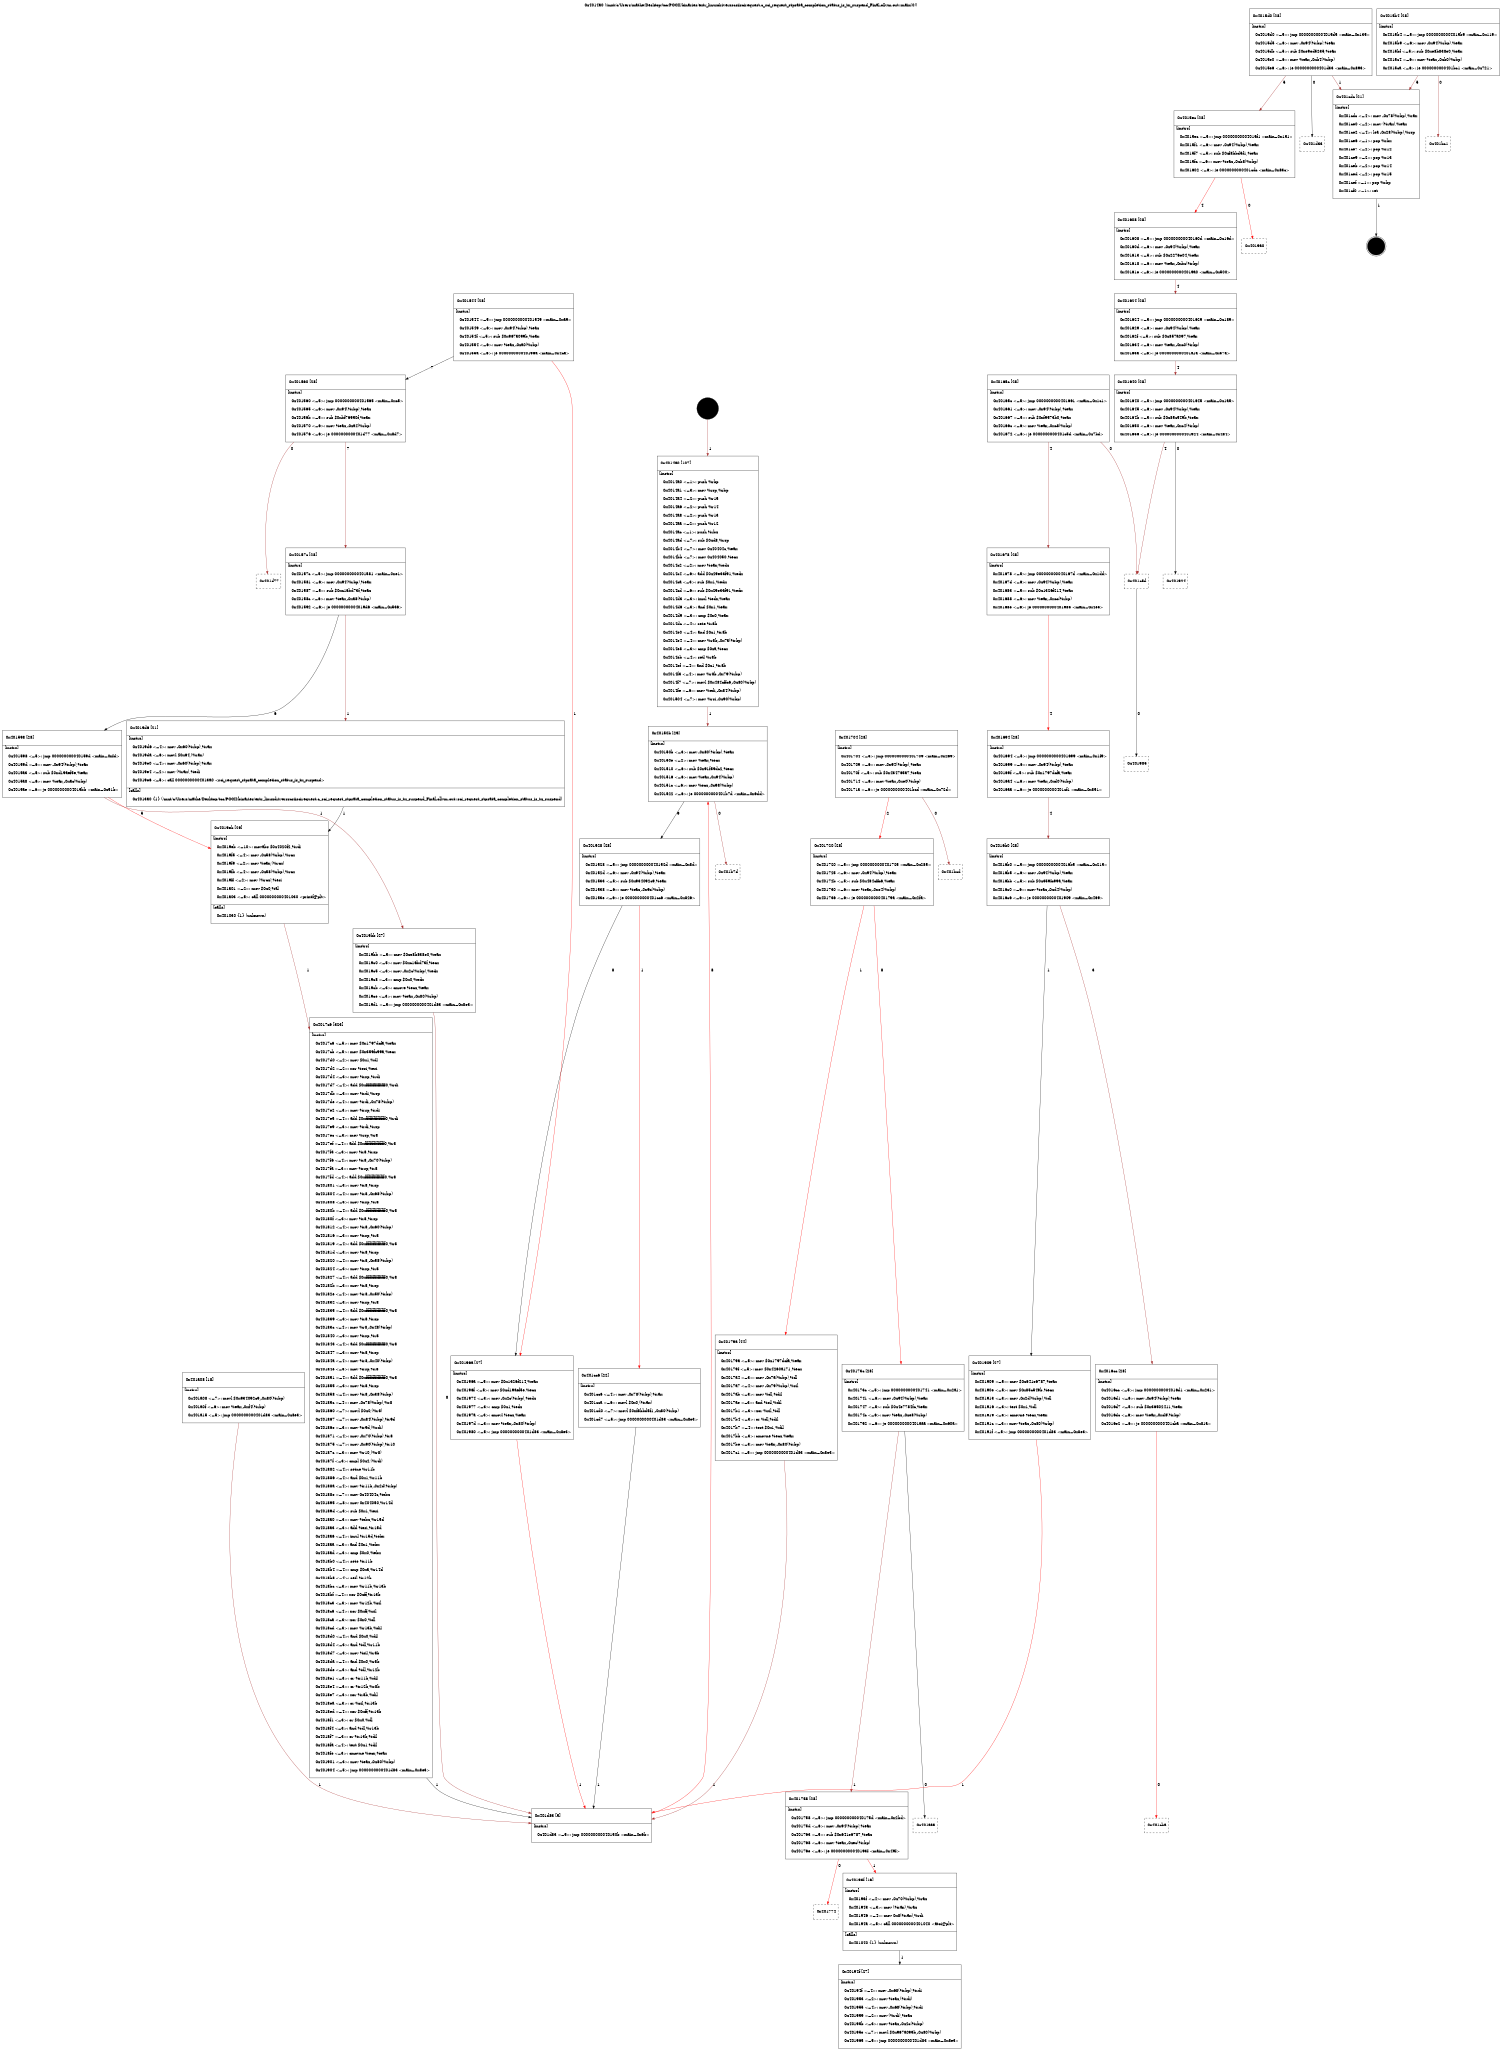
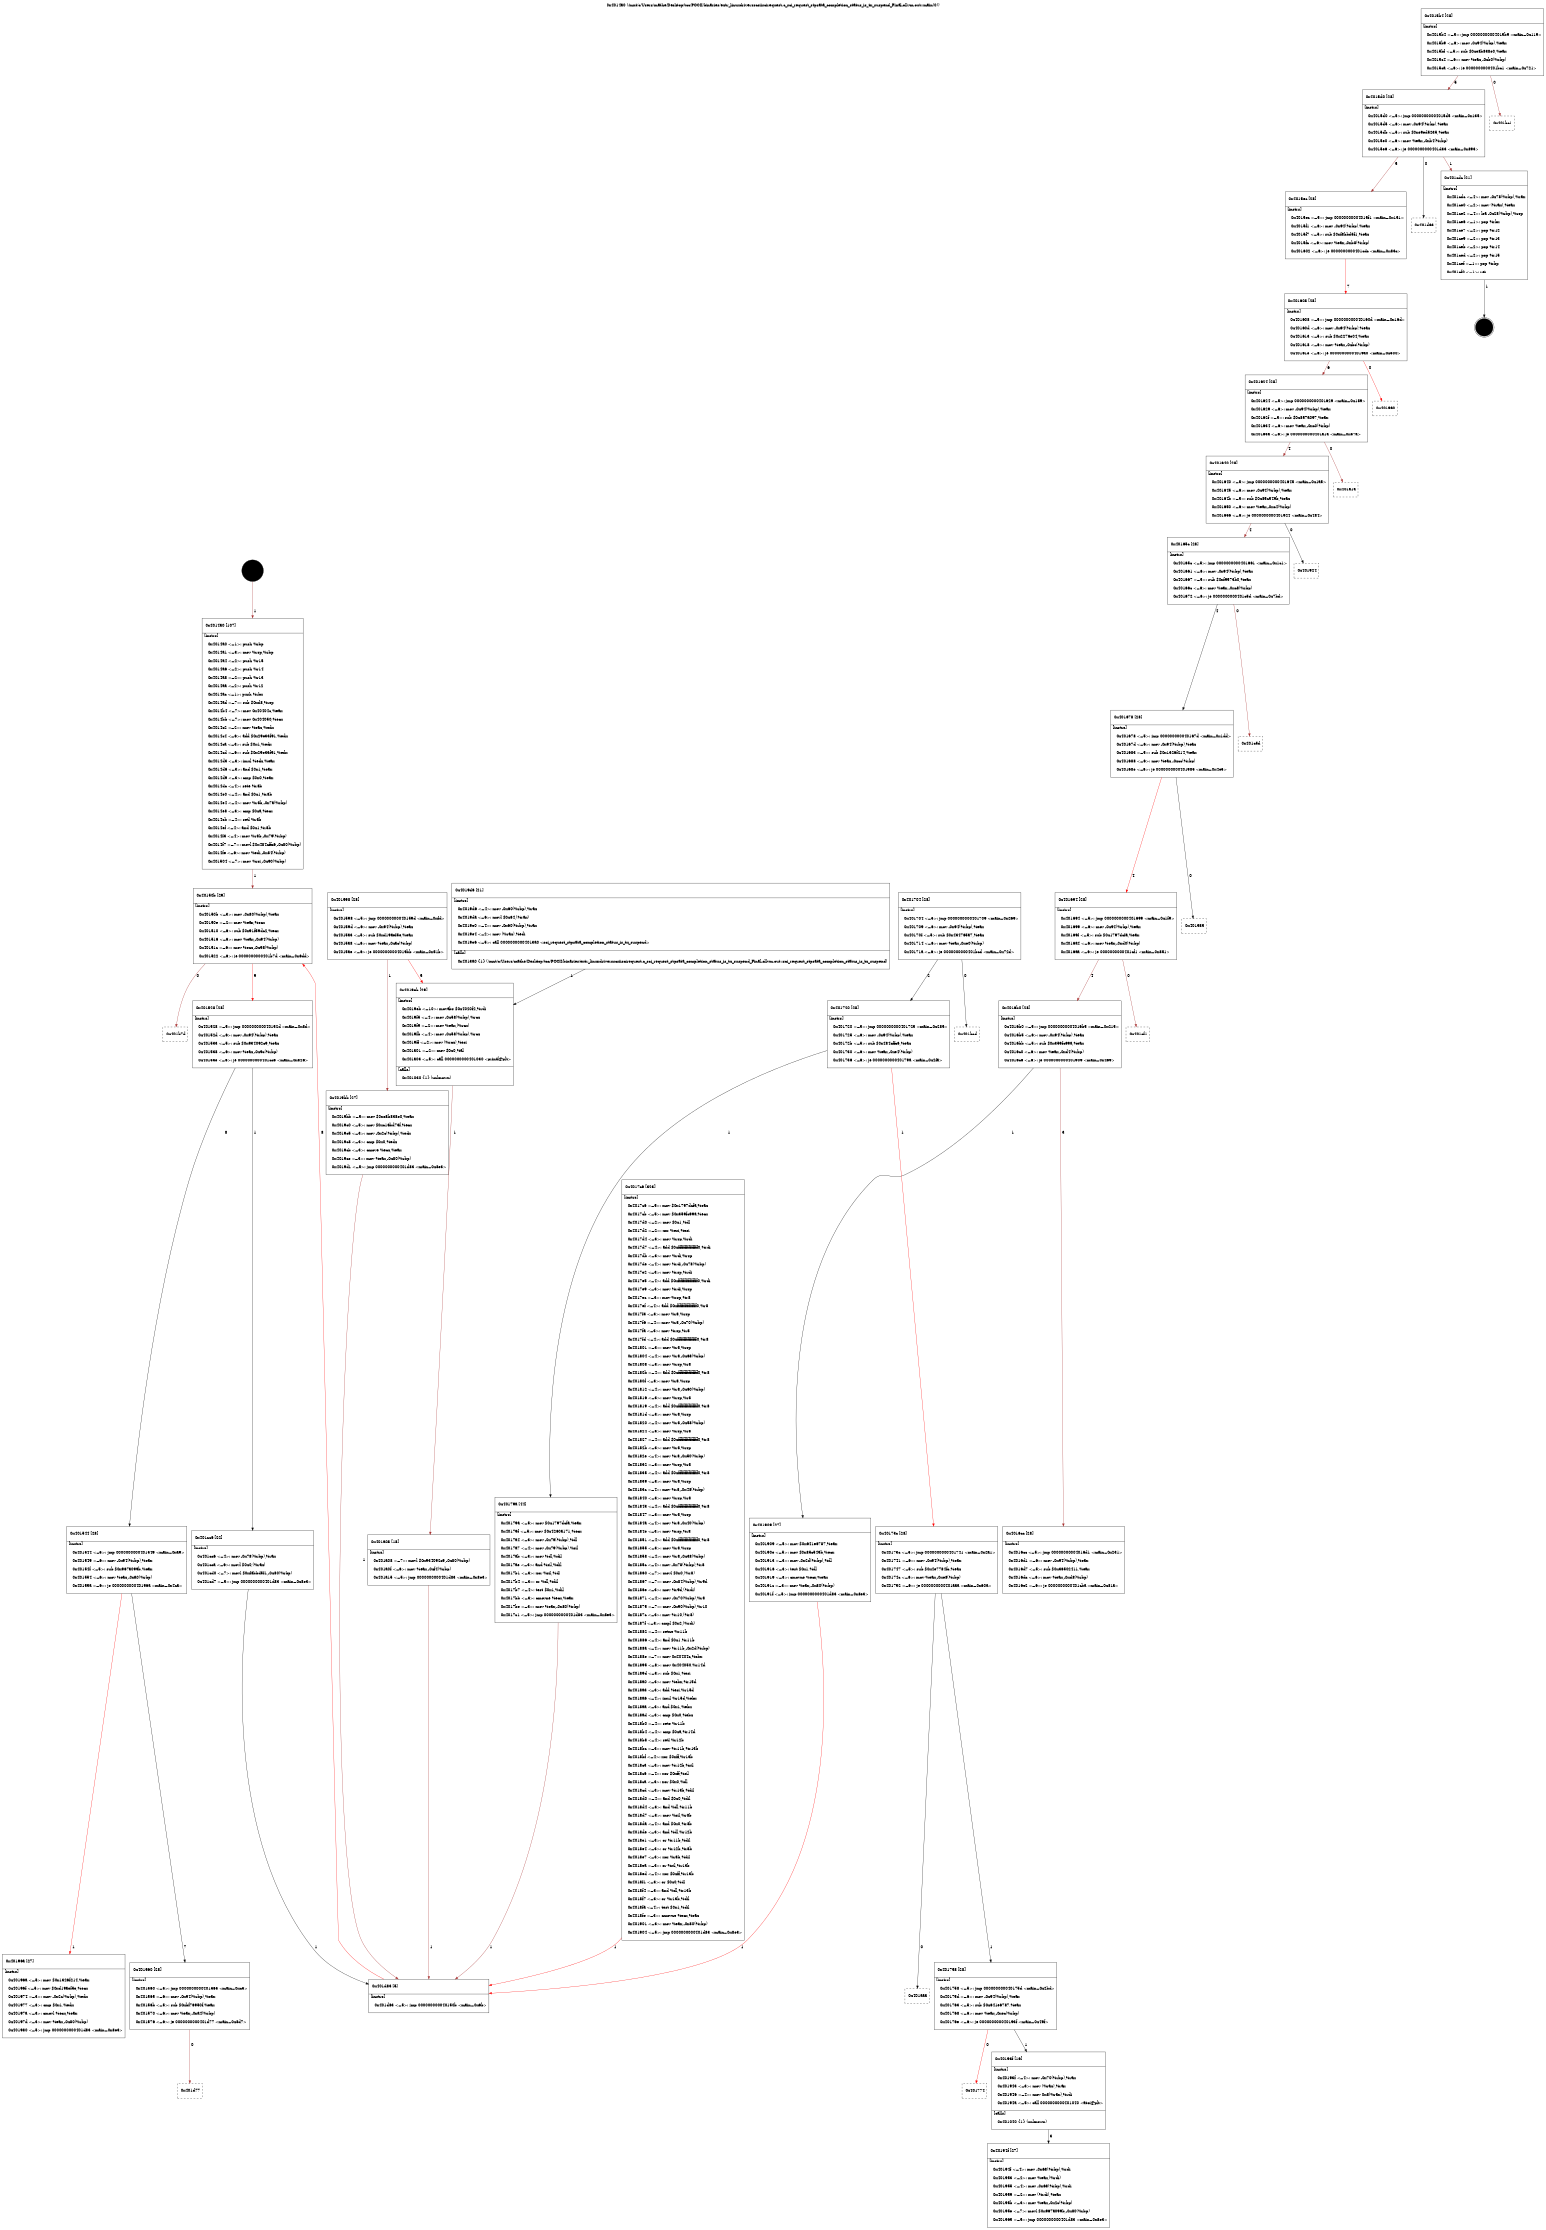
edge "0x4015b4 [28]" -> "0x401cdc [21]": now "0x4015b4 [28]" -> "0x4015d0 [28]"
edge "0x4015ec [28]" -> "0x401608 [28]": label " 4" -> " 7"
edge "0x4015ec [28]" -> "0x4019a0": now "0x401608 [28]" -> "0x4019a0"
edge "0x401608 [28]" -> "0x401624 [28]": label " 4" -> " 6"
node "0x401a1a": added
edge "0x40165c [28]" -> "0x401678 [28]": color brown -> black
edge "0x401640 [28]" -> "0x401c5d": now "0x401640 [28]" -> "0x40165c [28]"
node "0x40157c [28]": removed
edge "0x401c5d" -> "0x401985": now "0x401678 [28]" -> "0x401985"
edge "0x401704 [28]" -> "0x401720 [28]": color red -> black
edge "0x40150b [29]" -> "0x401528 [28]": color black -> red
edge "0x401704 [28]" -> "0x401bcd": color brown -> black
edge "0x401720 [28]" -> "0x40173c [28]": label " 8" -> " 1"
edge "0x4019eb [29]" -> "0x4017c6 [323]": now "0x4019eb [29]" -> "0x401a08 [18]"
node "0x401cf1": added
edge "0x401720 [28]" -> "0x40179a [44]": color red -> black
edge "0x401528 [28]" -> "0x40196a [27]": now "0x401528 [28]" -> "0x401544 [28]"
edge "0x401528 [28]" -> "0x401cc6 [22]": color red -> black
edge "0x4019bb [27]" -> "0x401d83 [5]": label " 8" -> " 1"
edge "0x40173c [28]" -> "0x401758 [28]": color brown -> black
edge "0x40196a [27]" -> "0x401d83 [5]": removed, label "1"
edge "0x4017c6 [323]" -> "0x401d83 [5]": color black -> red
node "0x401cba": removed
edge "0x401758 [28]" -> "0x40193f [16]": color red -> black
edge "0x40193f [16]" -> "0x40194f [27]": label " 1" -> " 3"
